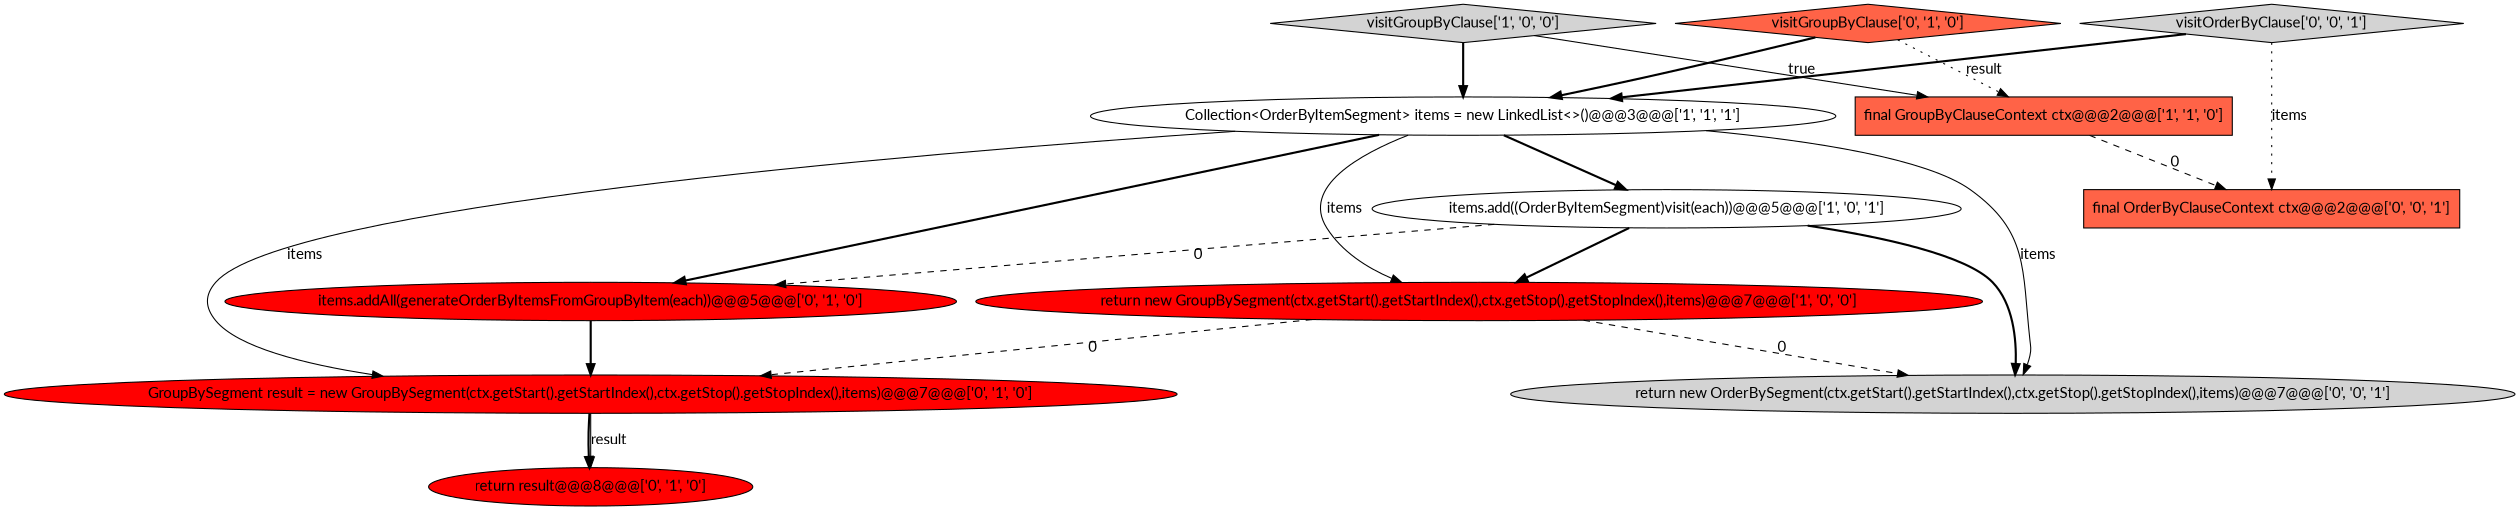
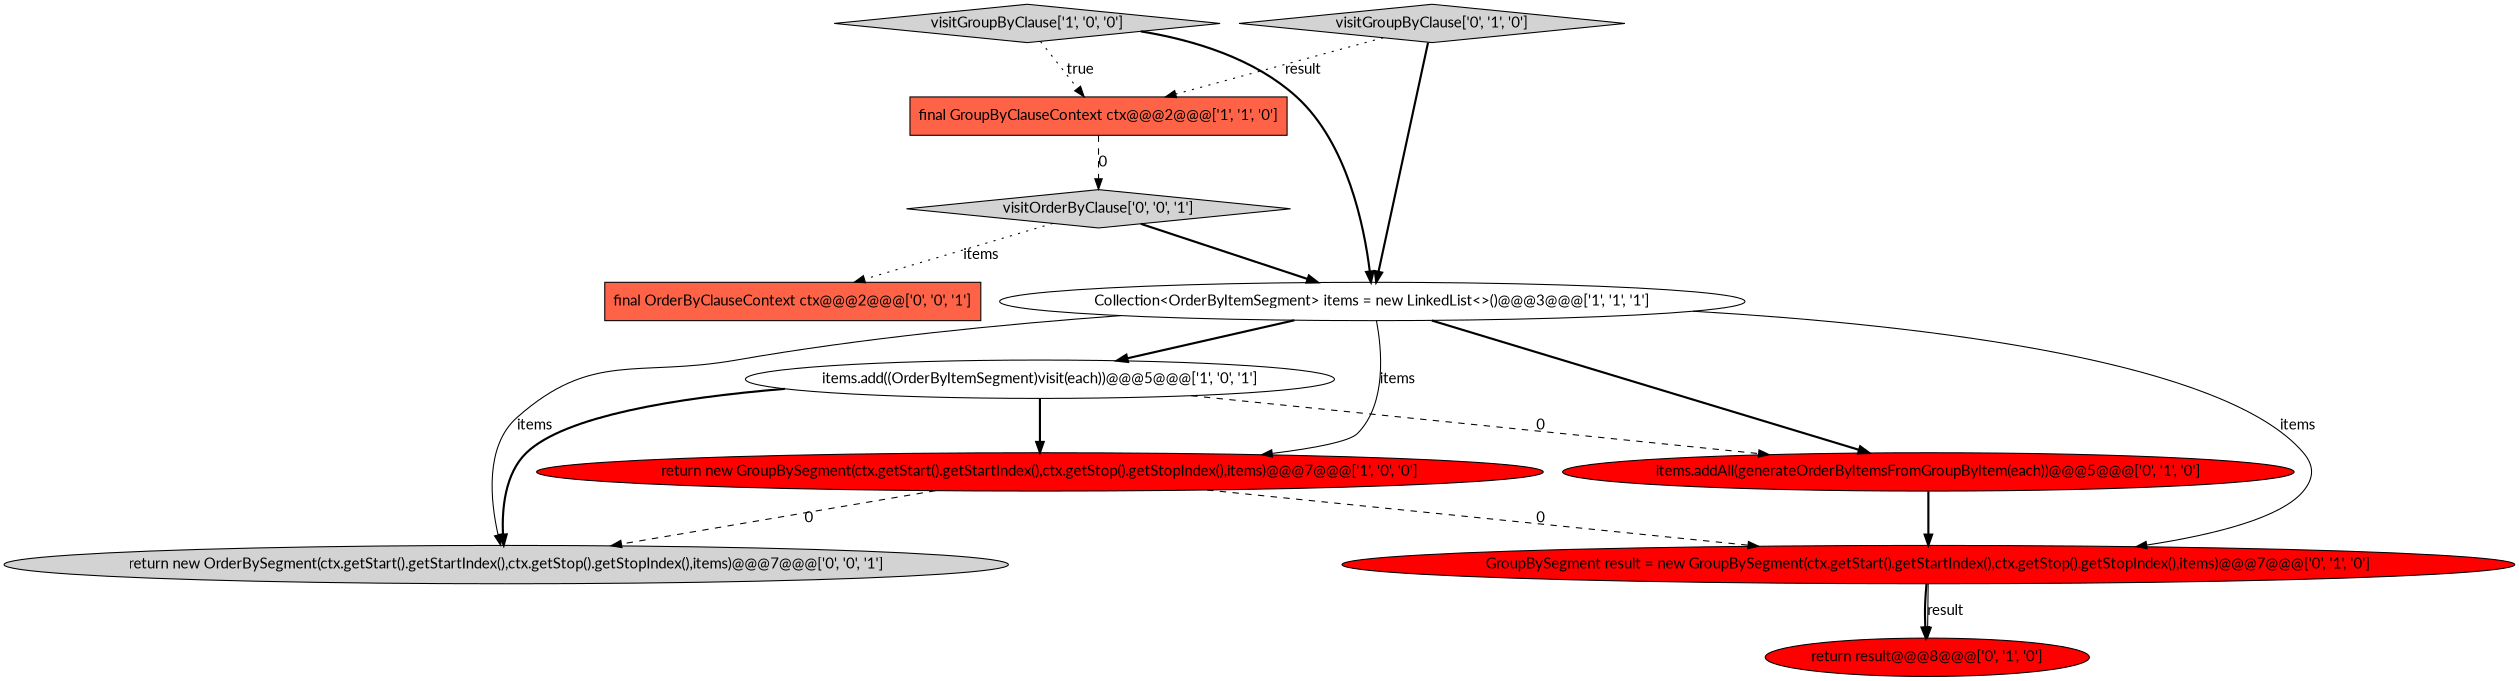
node "visitGroupByClause['0', '1', '0']": fillcolor tomato -> lightgray
edge "visitGroupByClause['1', '0', '0']" -> "final GroupByClauseContext ctx@@@2@@@['1', '1', '0']": style solid -> dotted
edge "final GroupByClauseContext ctx@@@2@@@['1', '1', '0']" -> "final OrderByClauseContext ctx@@@2@@@['0', '0', '1']": now "final GroupByClauseContext ctx@@@2@@@['1', '1', '0']" -> "visitOrderByClause['0', '0', '1']"
